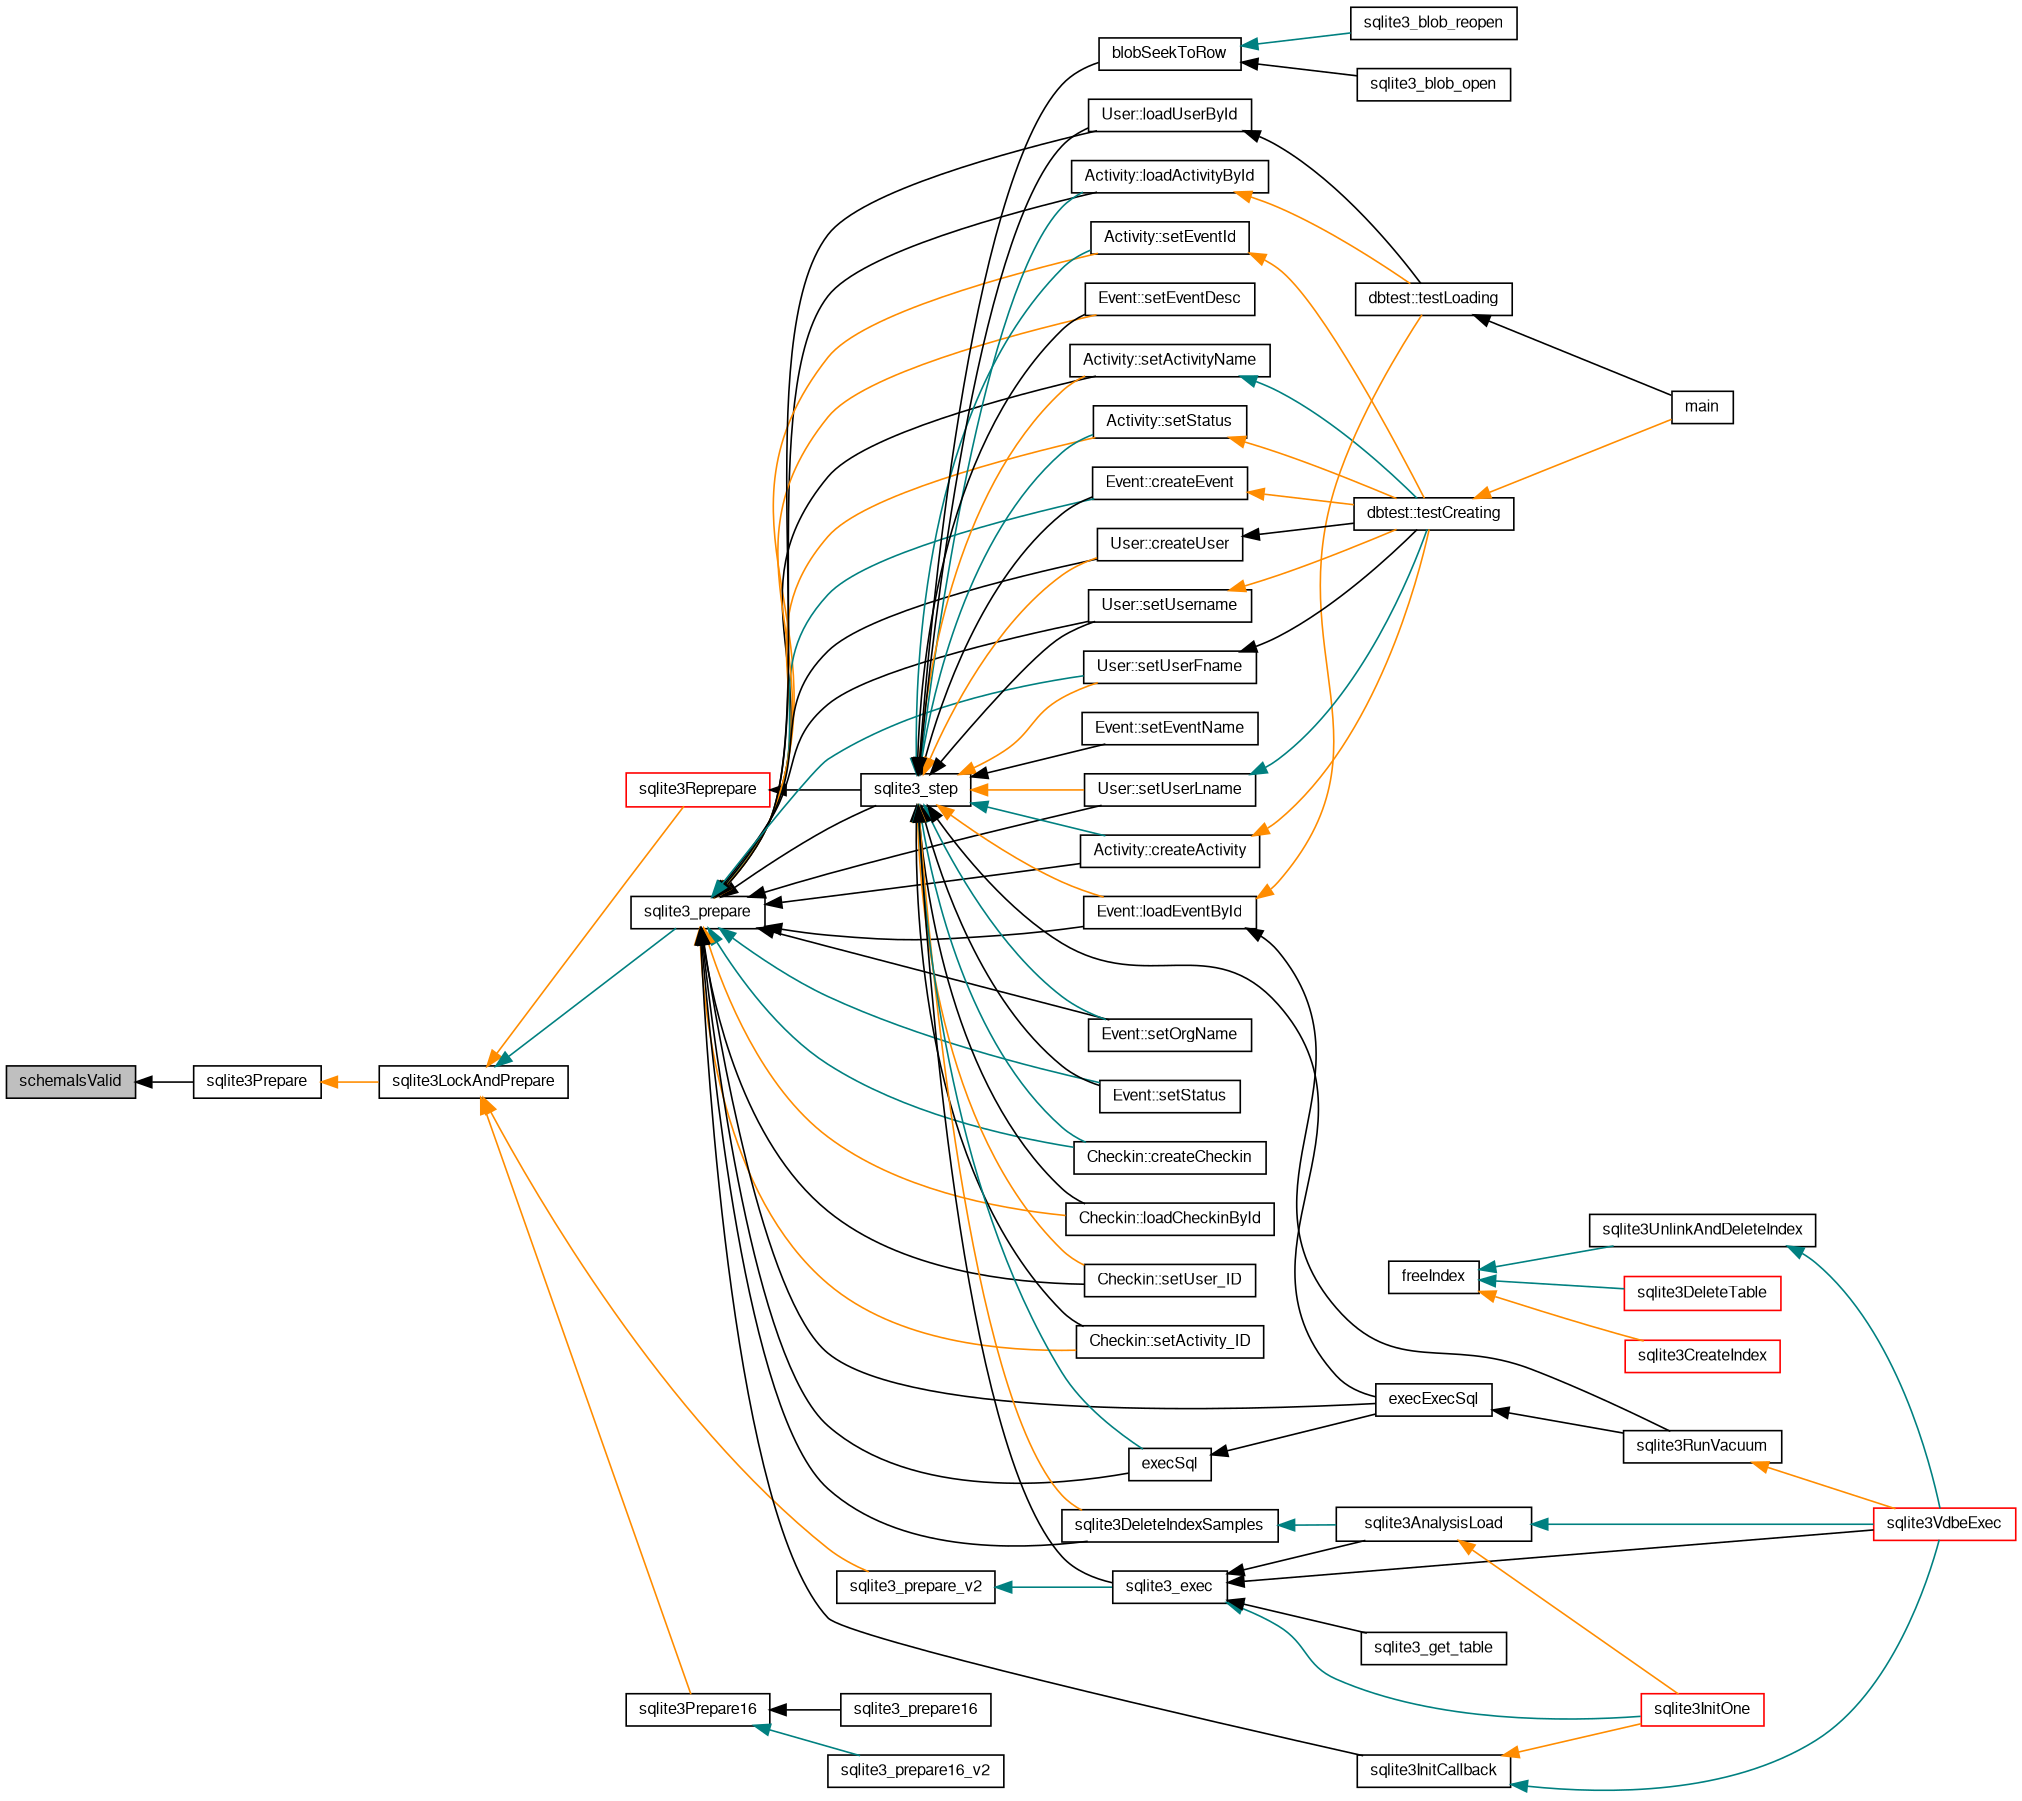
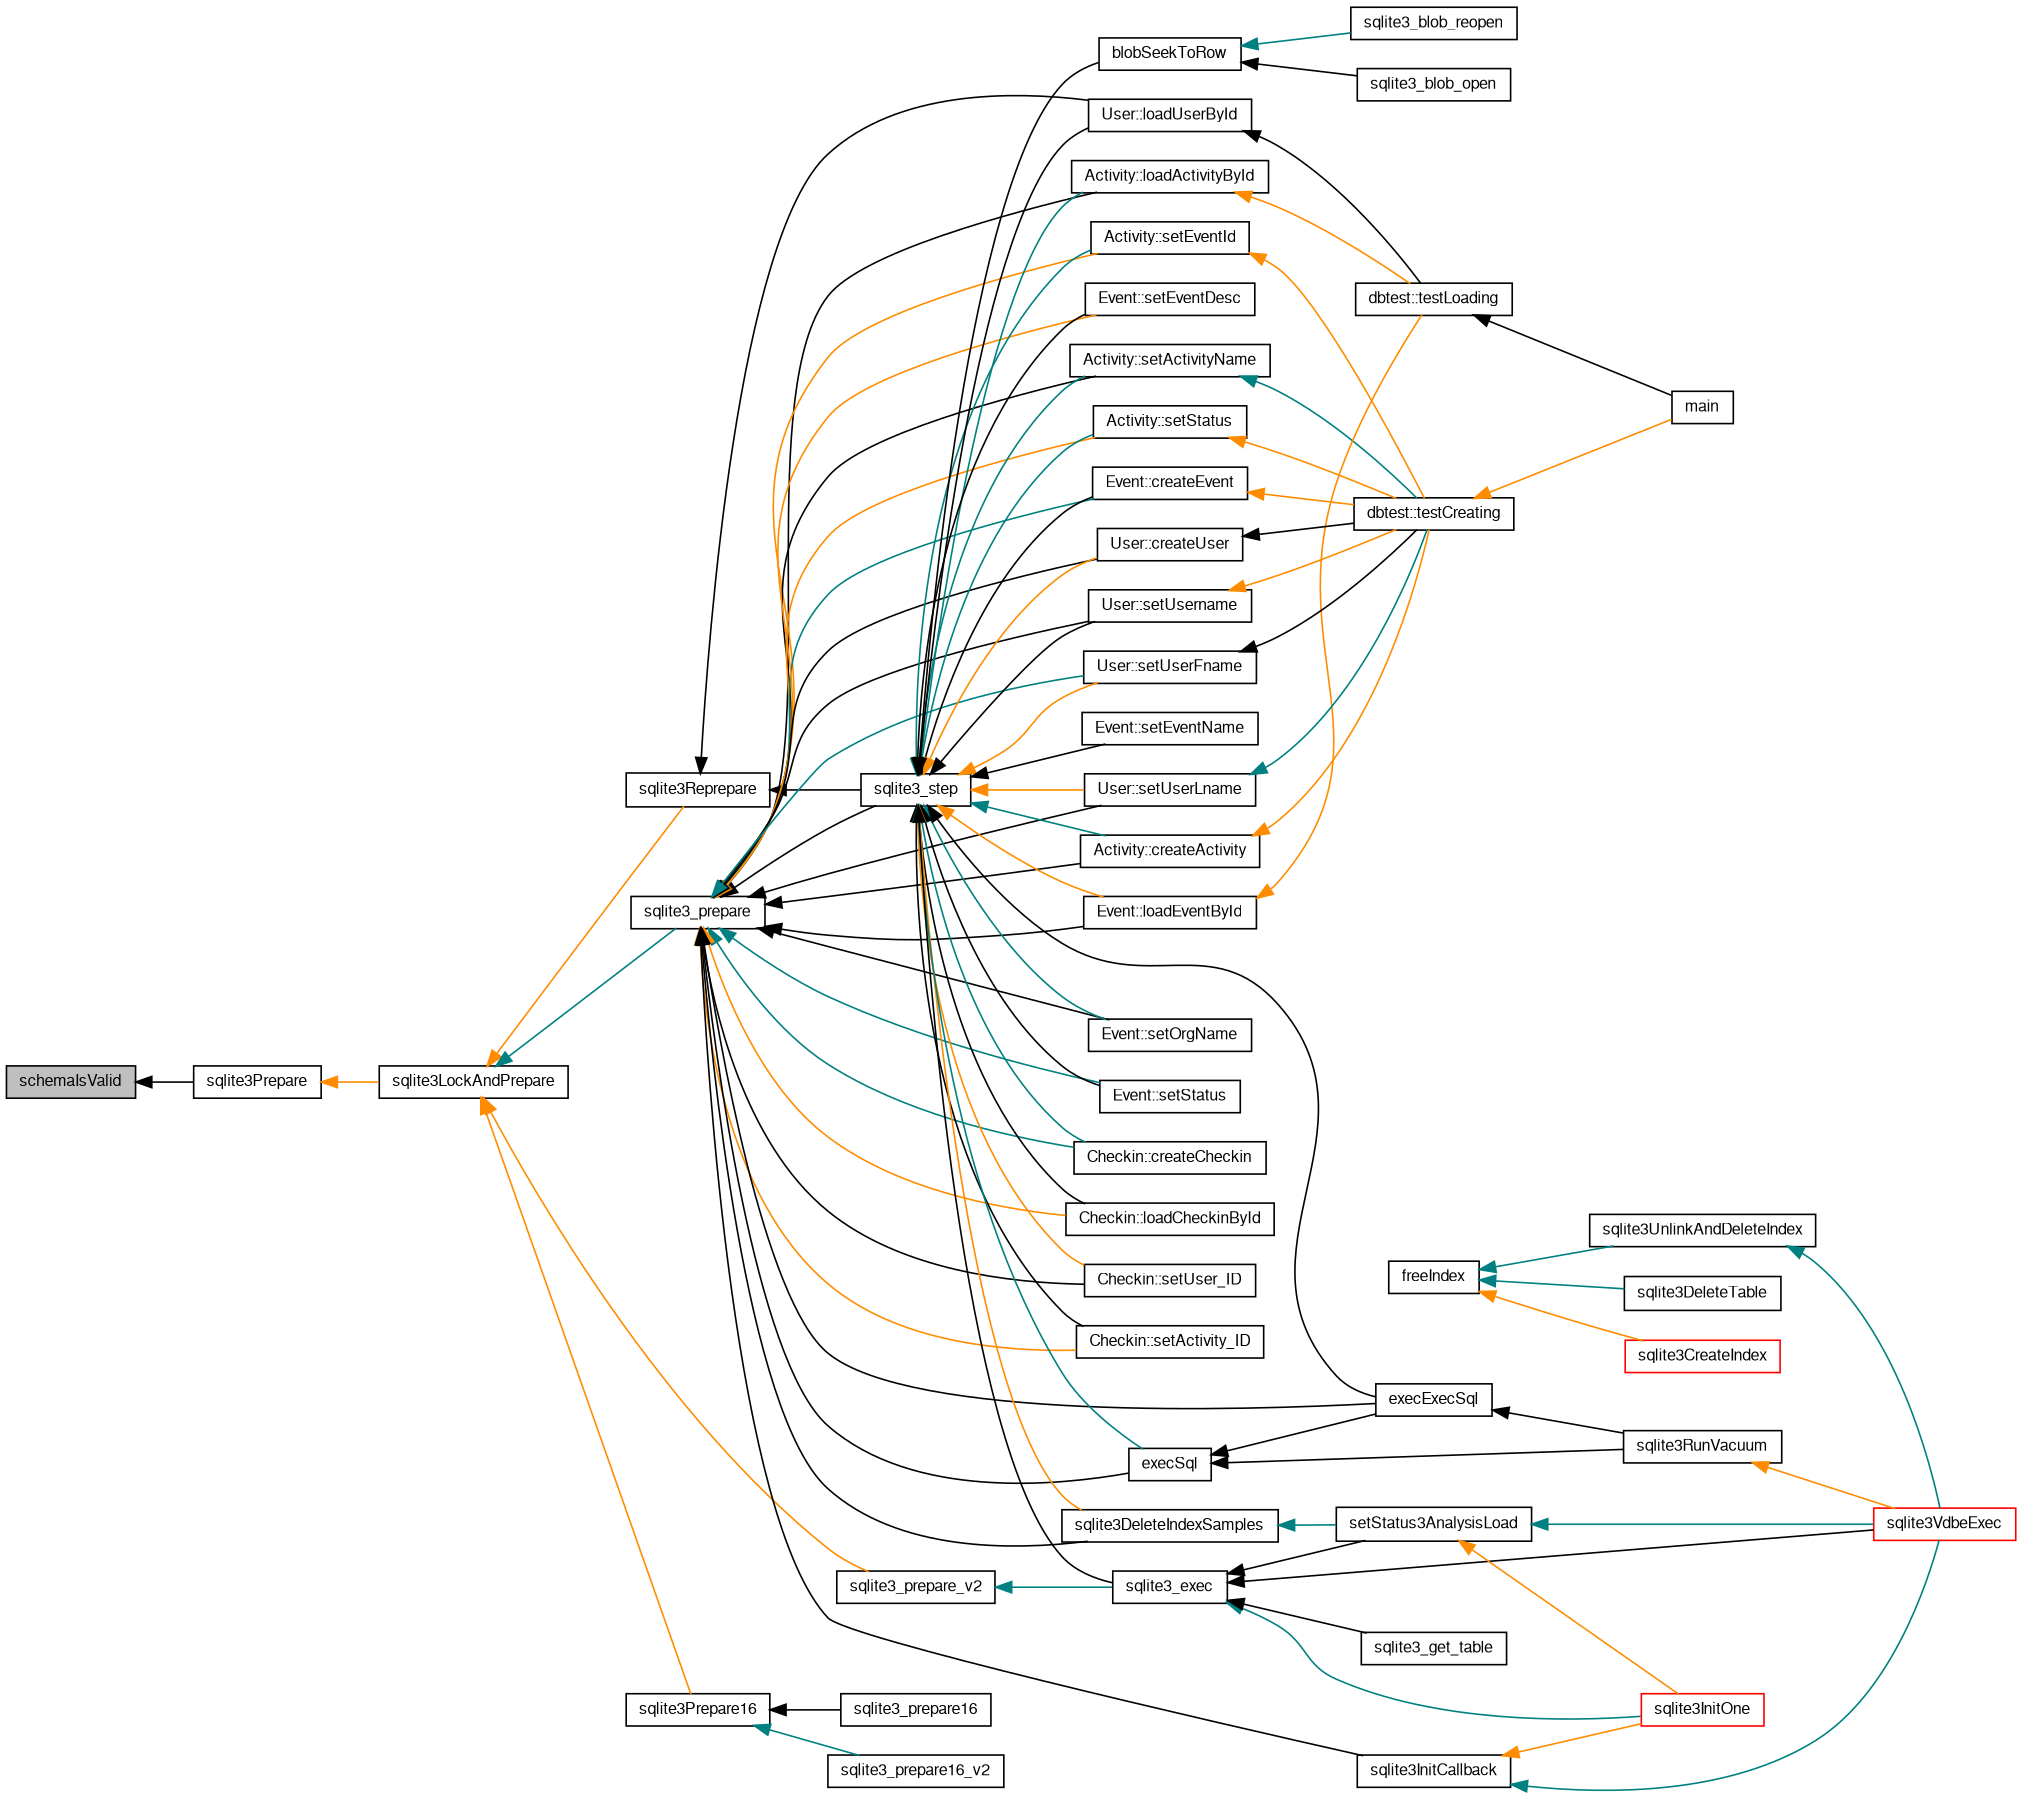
edge "User::loadUserById" -> "sqlite3_prepare": now "User::loadUserById" -> "sqlite3Reprepare"
edge "Activity::setActivityName" -> "sqlite3_step": color darkorange -> teal
node "sqlite3Reprepare": color red -> black
edge "sqlite3RunVacuum" -> "Event::loadEventById": now "sqlite3RunVacuum" -> "execSql"
node "sqlite3DeleteTable": color red -> black
node "sqlite3AnalysisLoad": label "sqlite3AnalysisLoad" -> "setStatus3AnalysisLoad"
